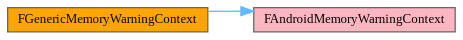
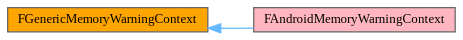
edge "FGenericMemoryWarningContext" -> "FAndroidMemoryWarningContext": reversed
